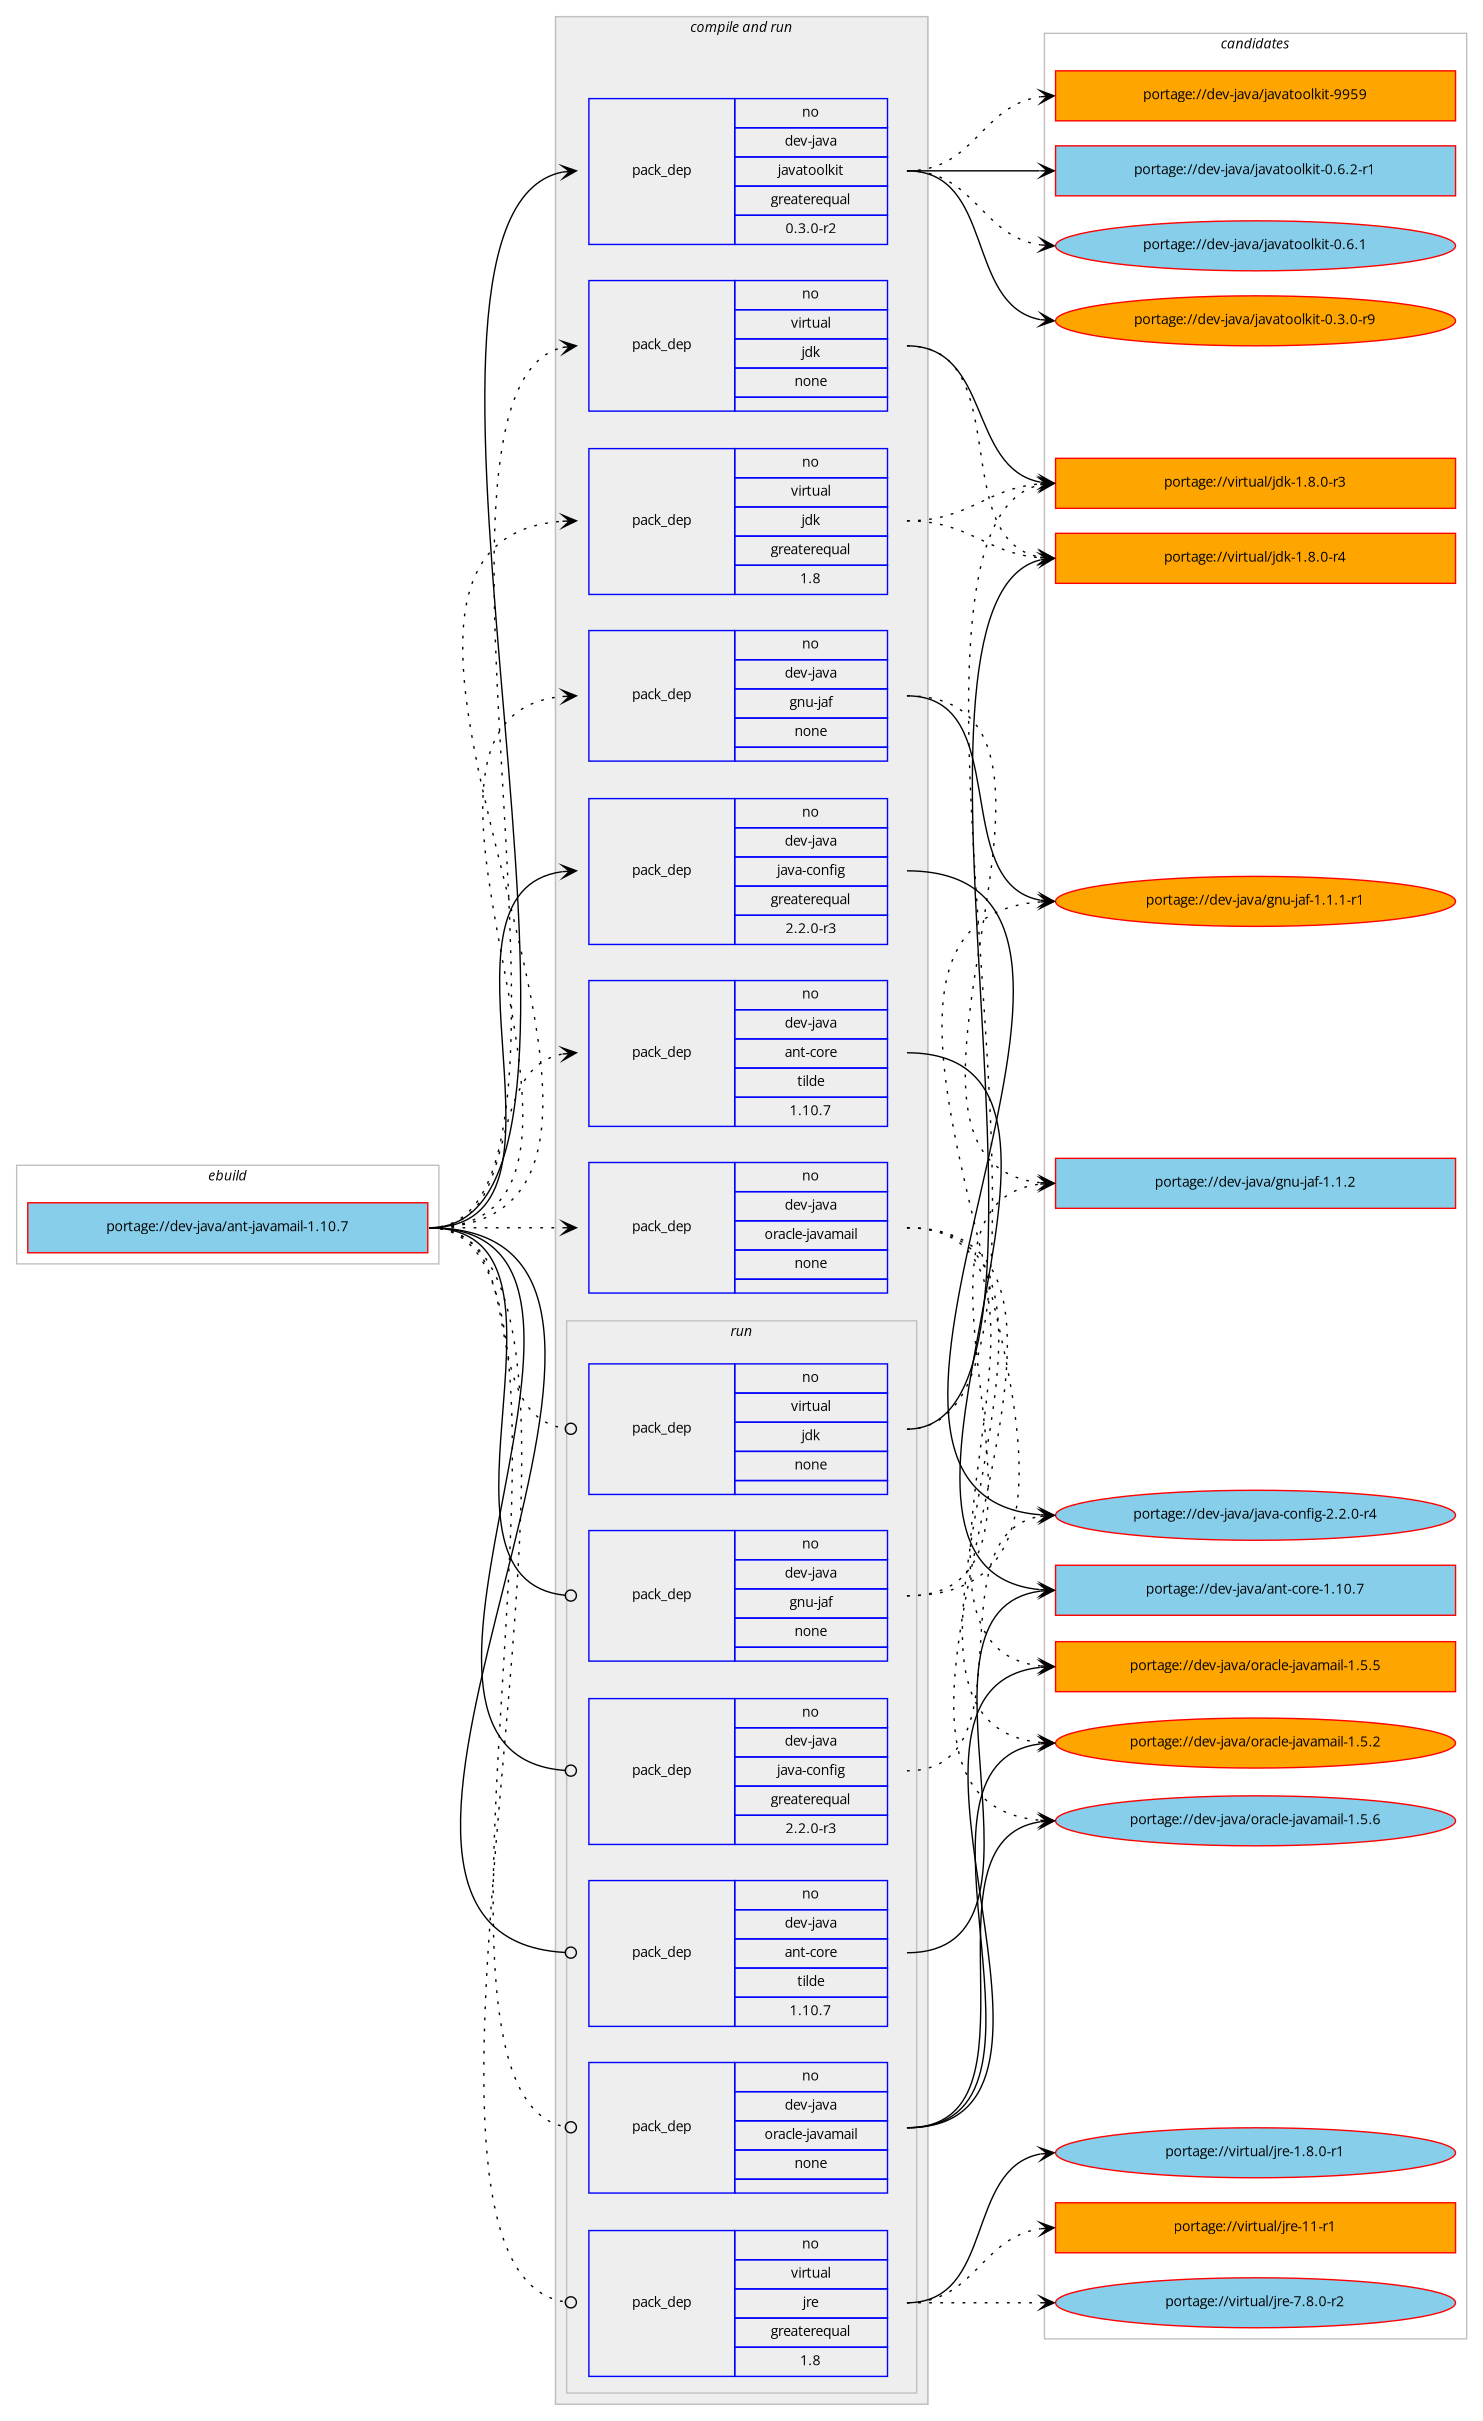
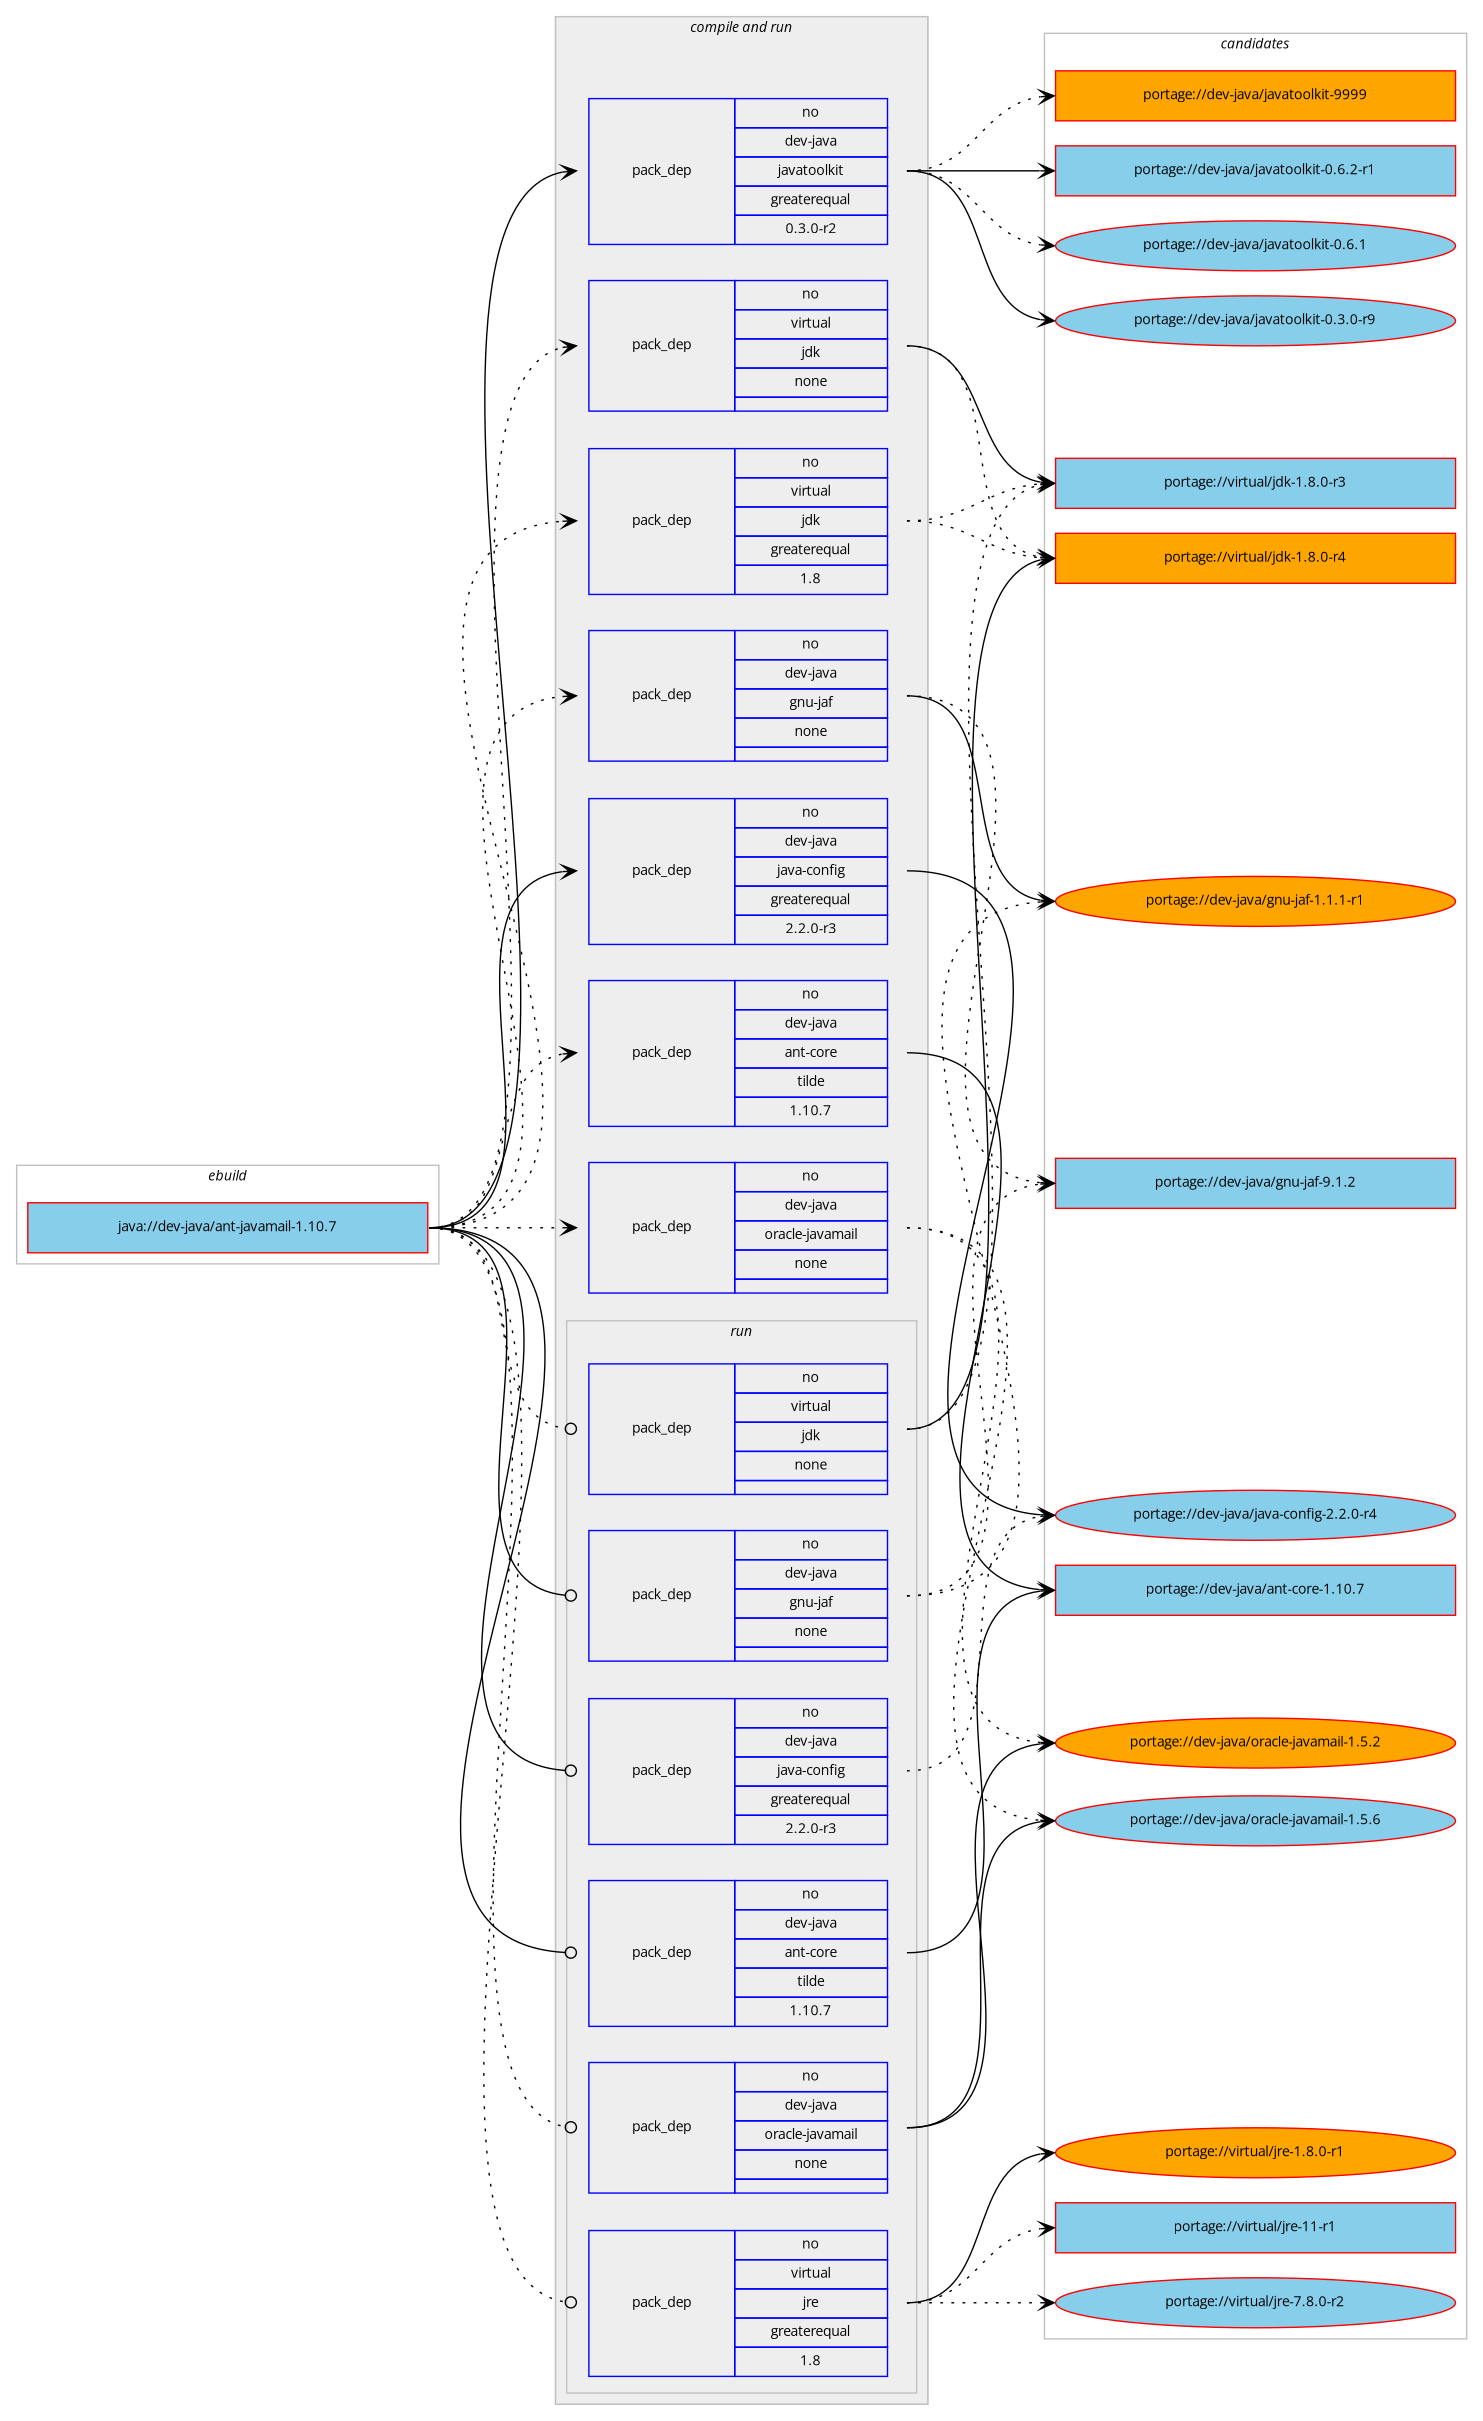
node "portage://dev-java/javatoolkit-9959": label "portage://dev-java/javatoolkit-9959" -> "portage://dev-java/javatoolkit-9999"
node "portage://dev-java/javatoolkit-0.3.0-r9": fillcolor orange -> skyblue
node "portage://virtual/jdk-1.8.0-r3": fillcolor orange -> skyblue
node "portage://dev-java/gnu-jaf-1.1.2": label "portage://dev-java/gnu-jaf-1.1.2" -> "portage://dev-java/gnu-jaf-9.1.2"
node "portage://dev-java/ant-javamail-1.10.7": label "portage://dev-java/ant-javamail-1.10.7" -> "java://dev-java/ant-javamail-1.10.7"
node "portage://dev-java/oracle-javamail-1.5.5": removed
node "portage://virtual/jre-1.8.0-r1": fillcolor skyblue -> orange
node "portage://virtual/jre-11-r1": fillcolor orange -> skyblue
